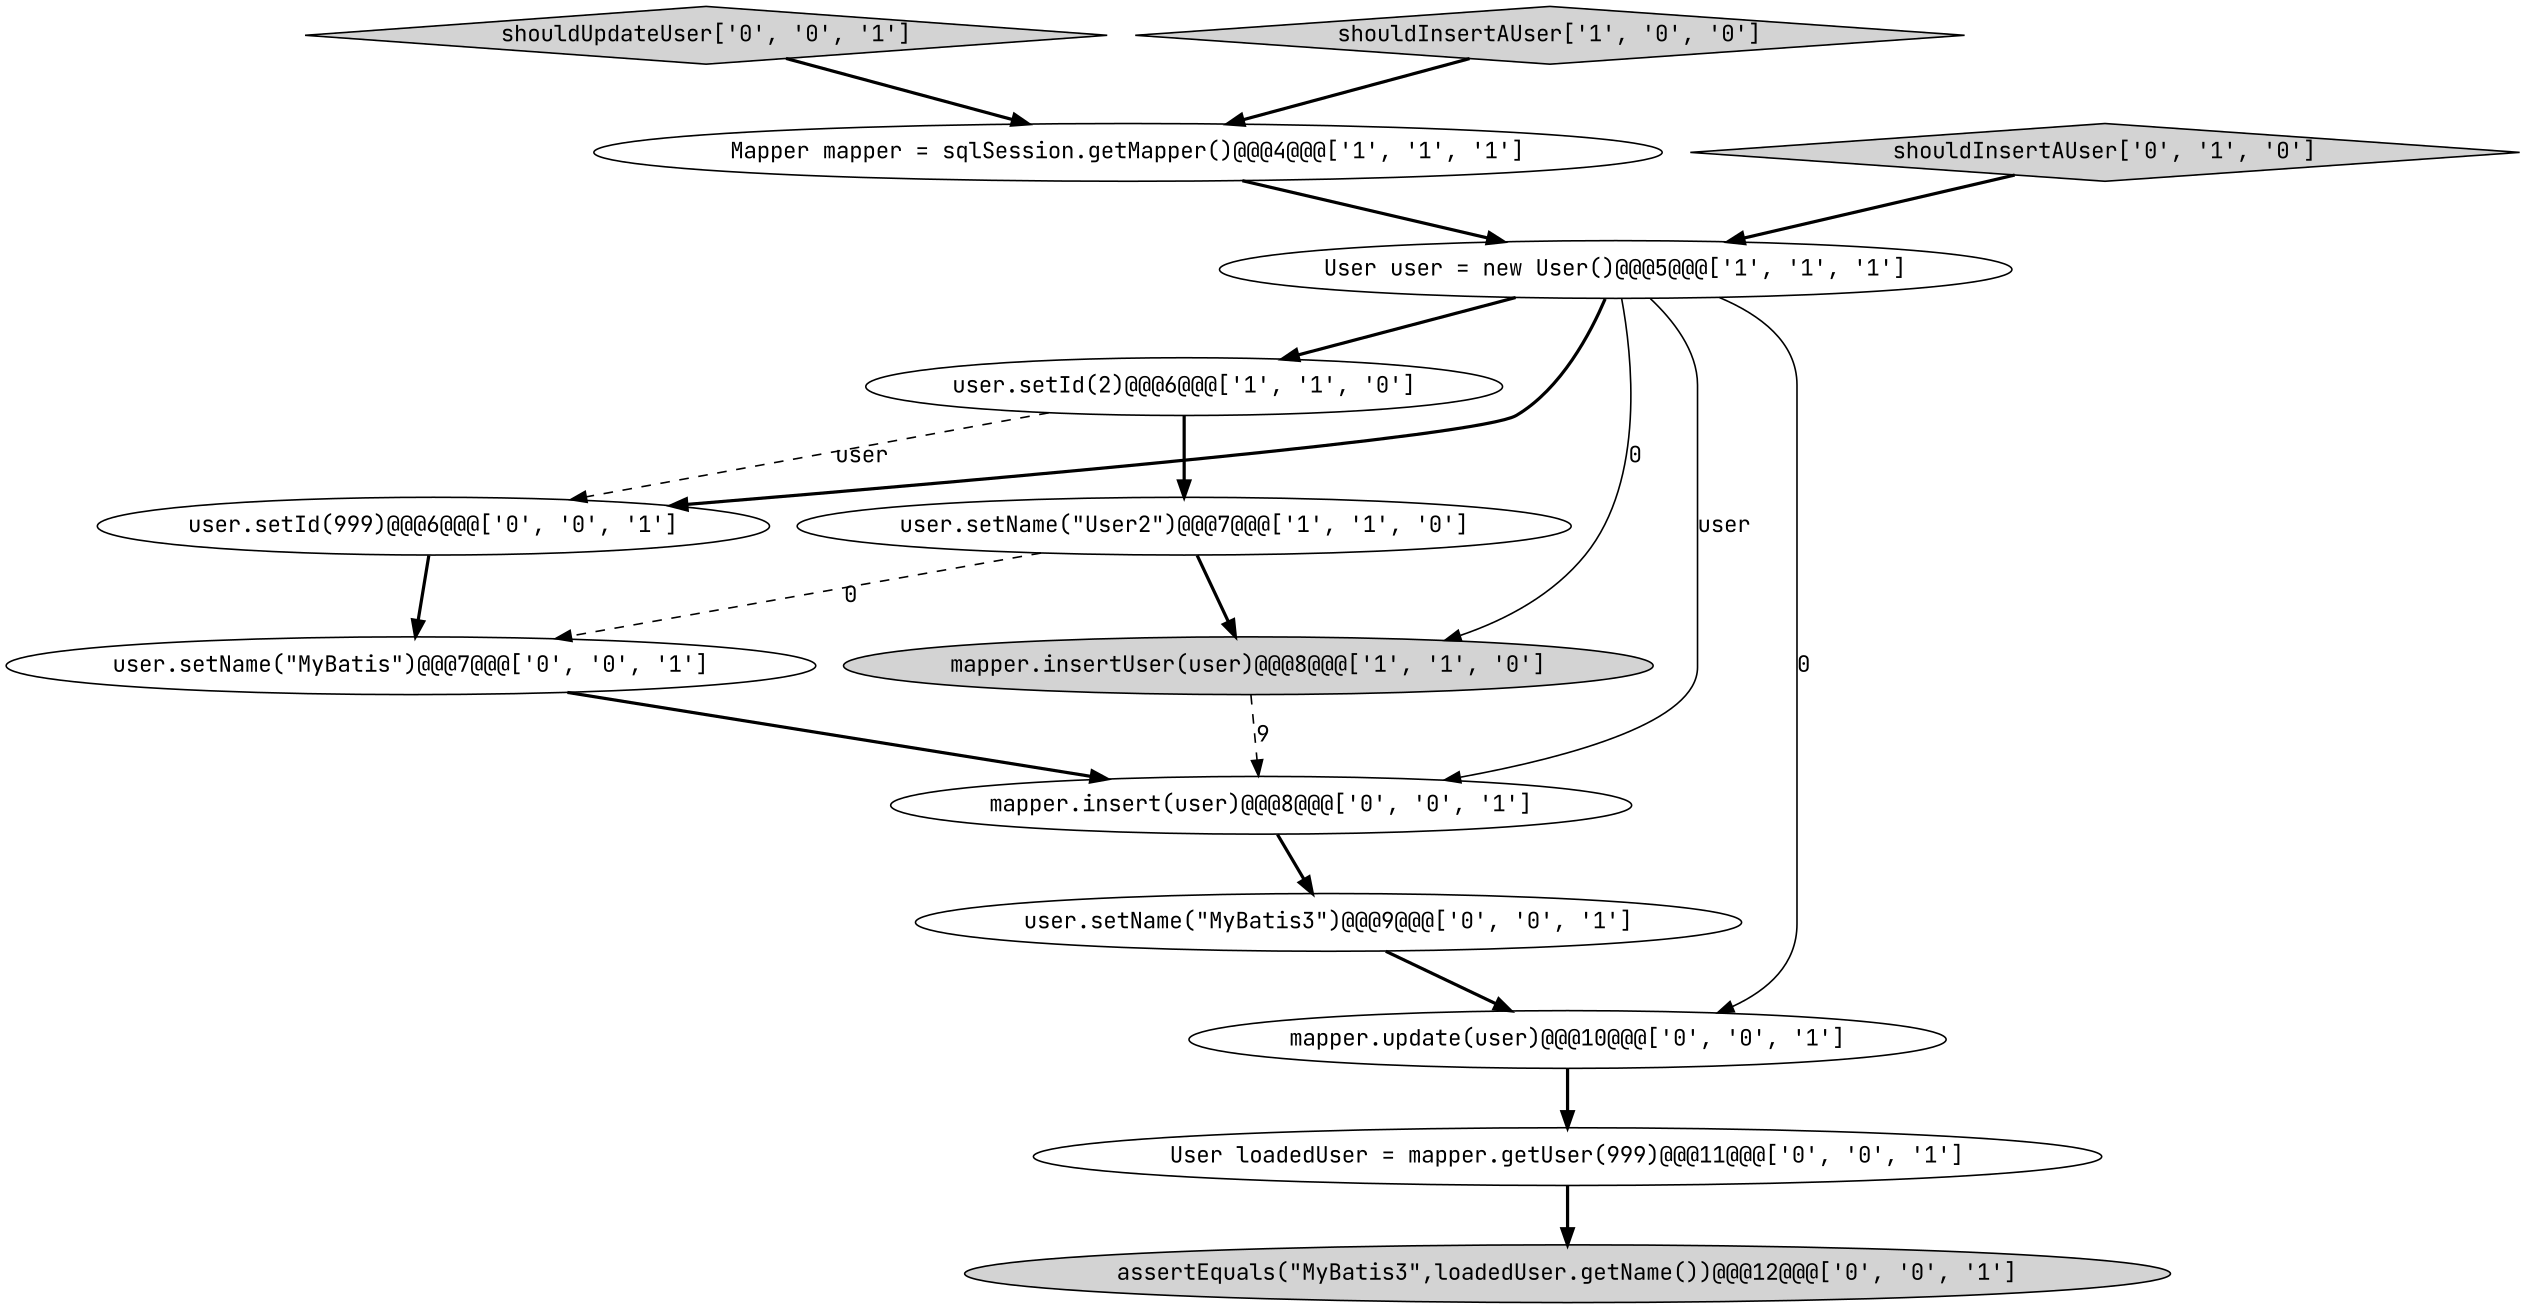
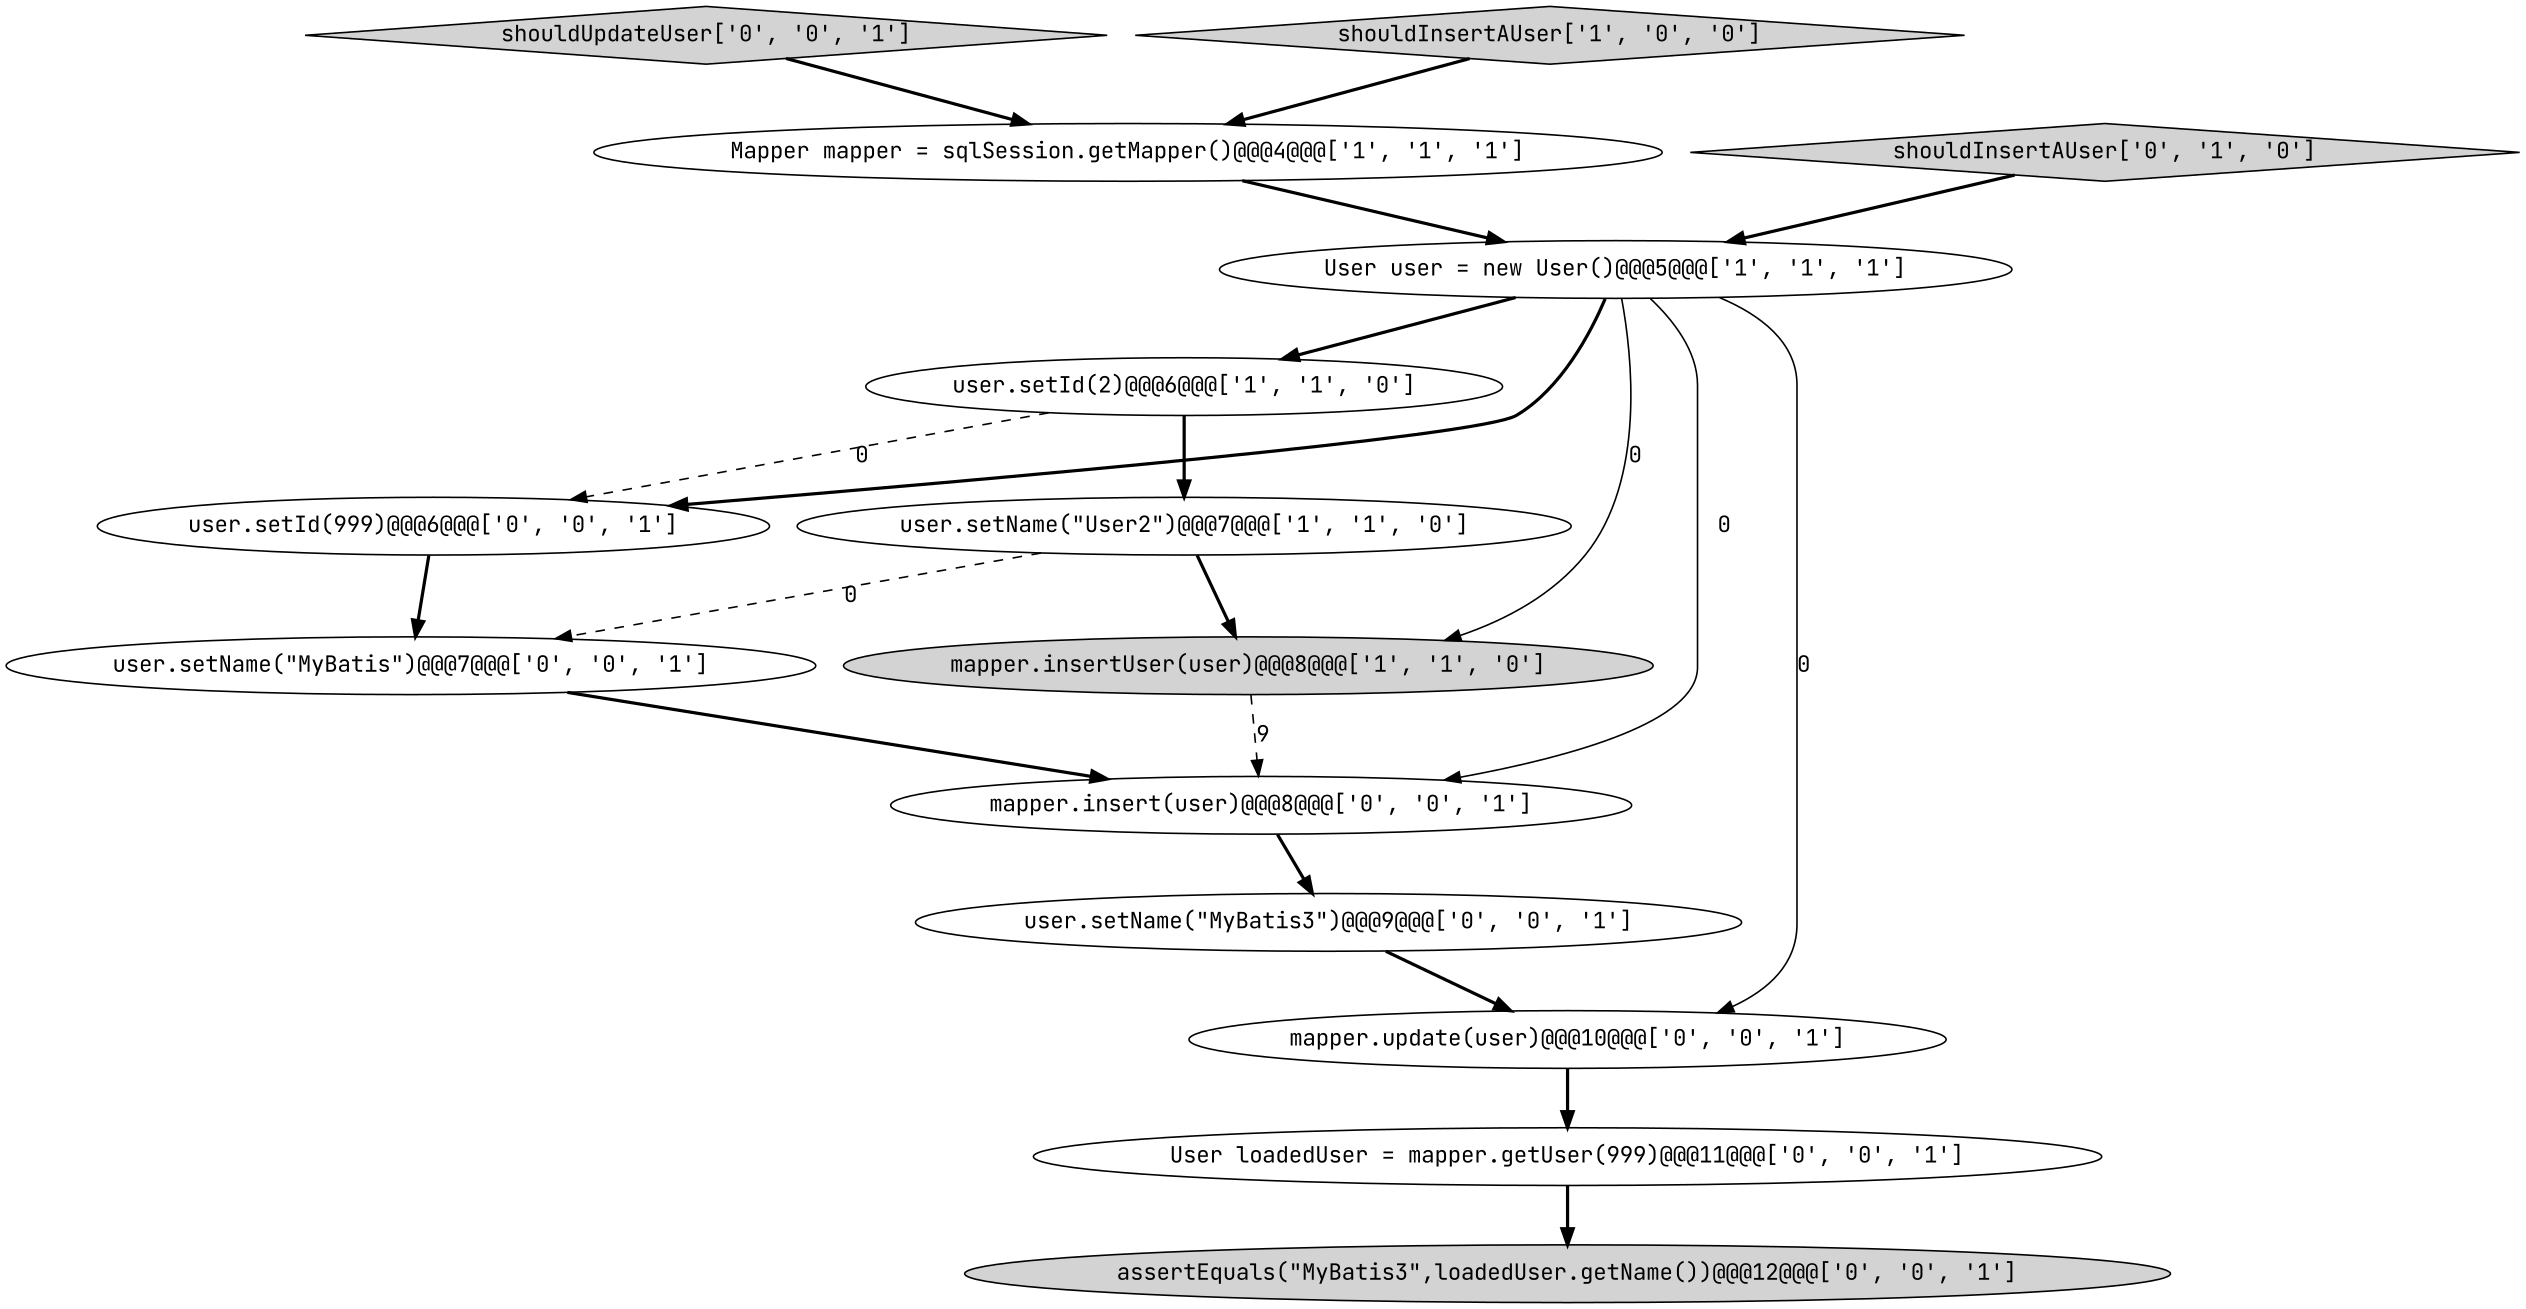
edge "user.setId(2)@@@6@@@['1', '1', '0']" -> "user.setId(999)@@@6@@@['0', '0', '1']": label "user" -> "0"
edge "User user = new User()@@@5@@@['1', '1', '1']" -> "mapper.insert(user)@@@8@@@['0', '0', '1']": label "user" -> "0"
